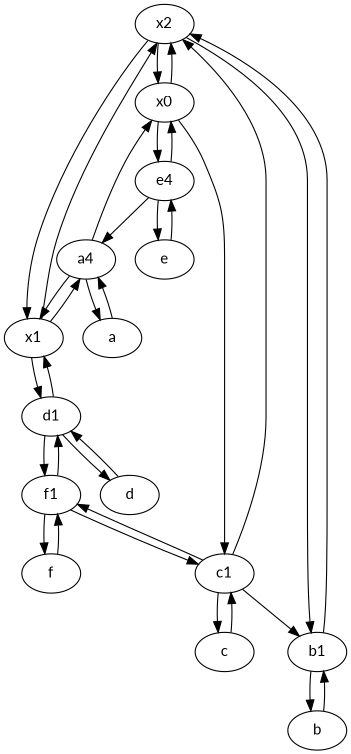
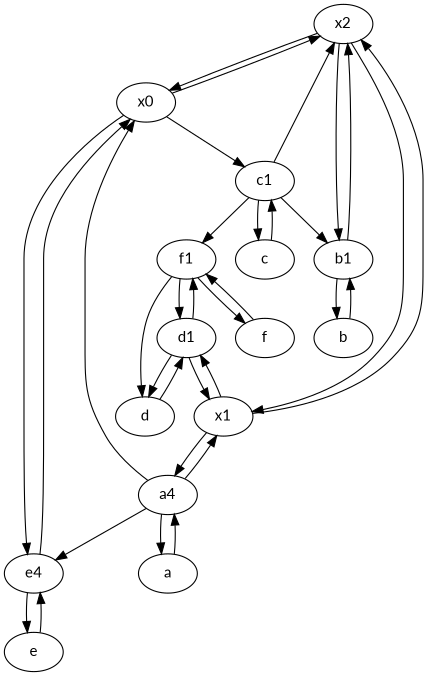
edge "e4" -> "a4": reversed
edge "f1" -> "c1": now "f1" -> "d"
